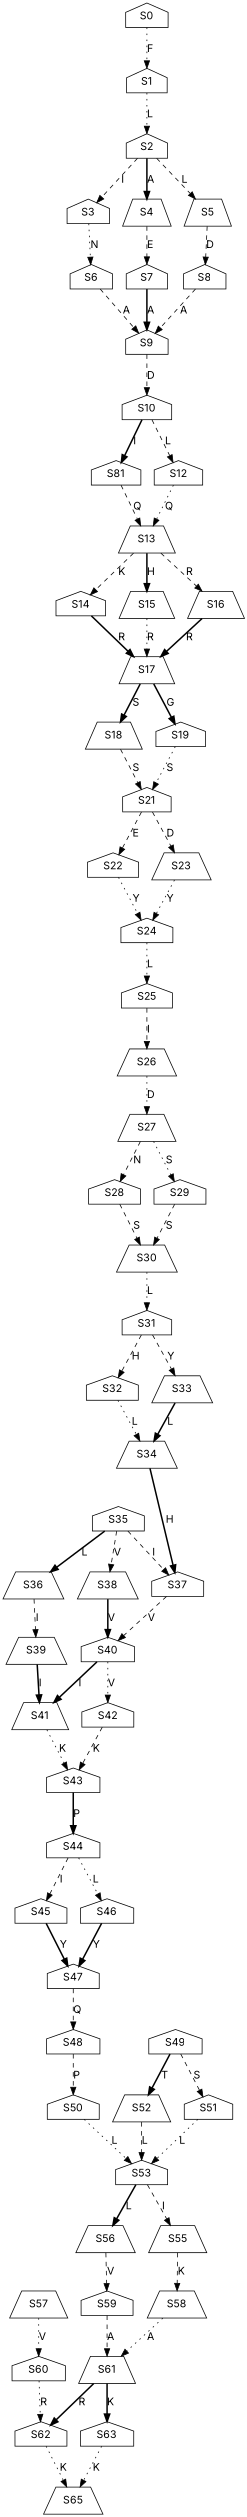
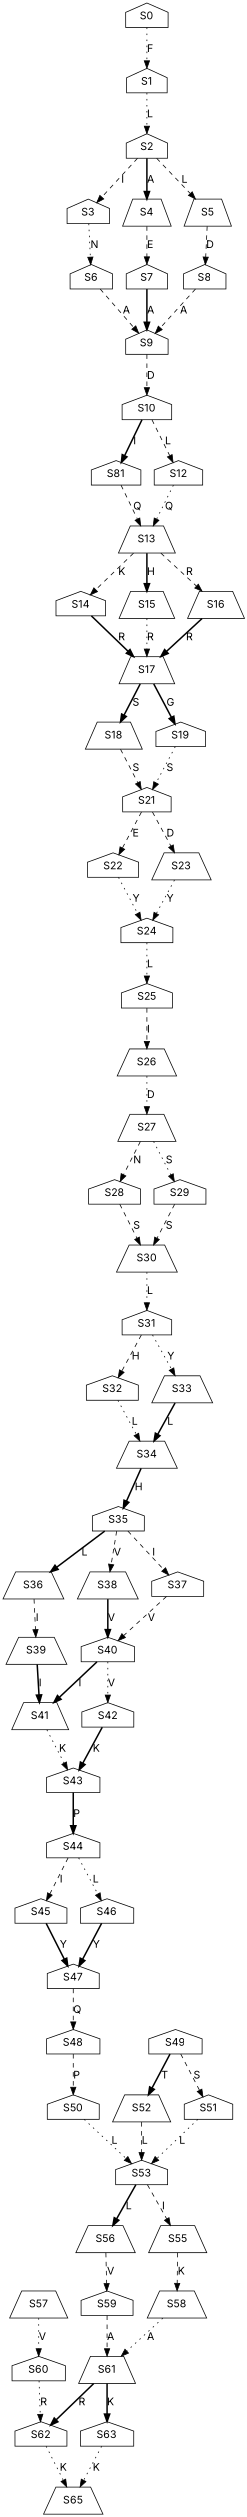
edge "S31" -> "S33": style dashed -> dotted
edge "S34" -> "S37": now "S34" -> "S35"
edge "S42" -> "S43": style dashed -> bold
